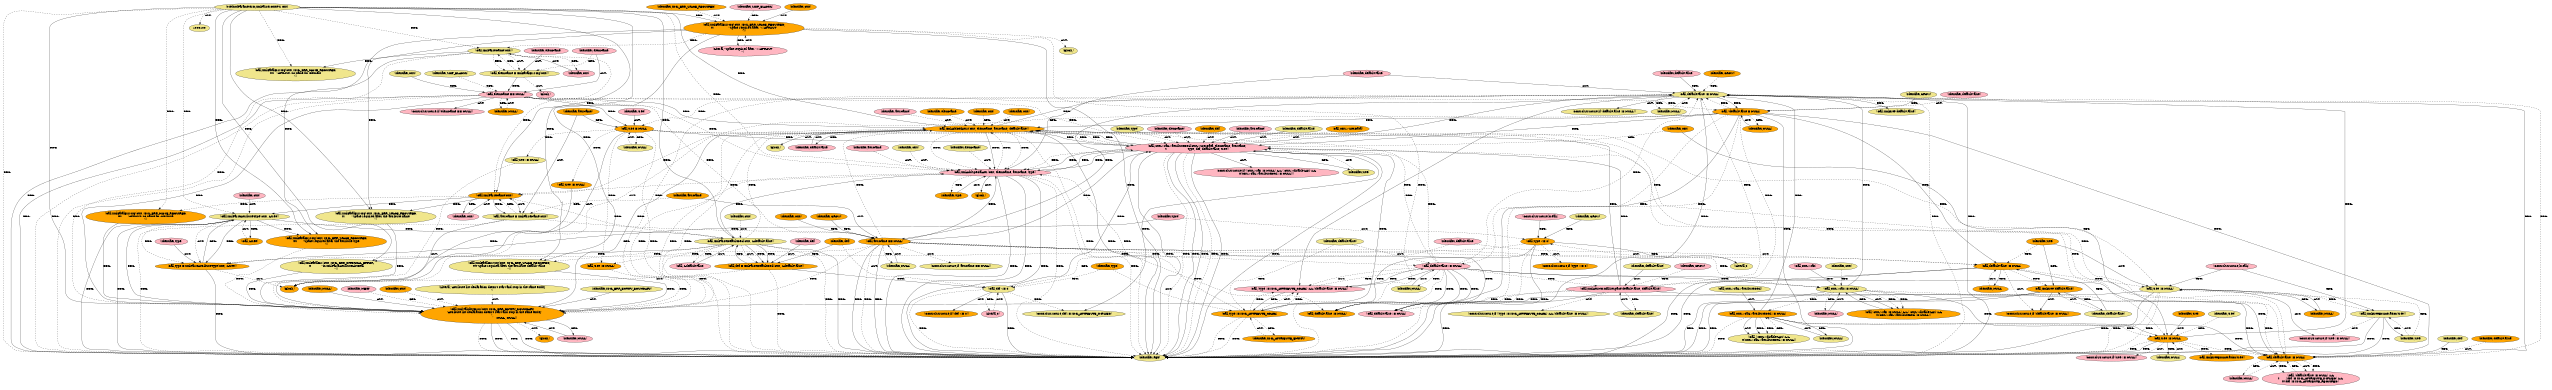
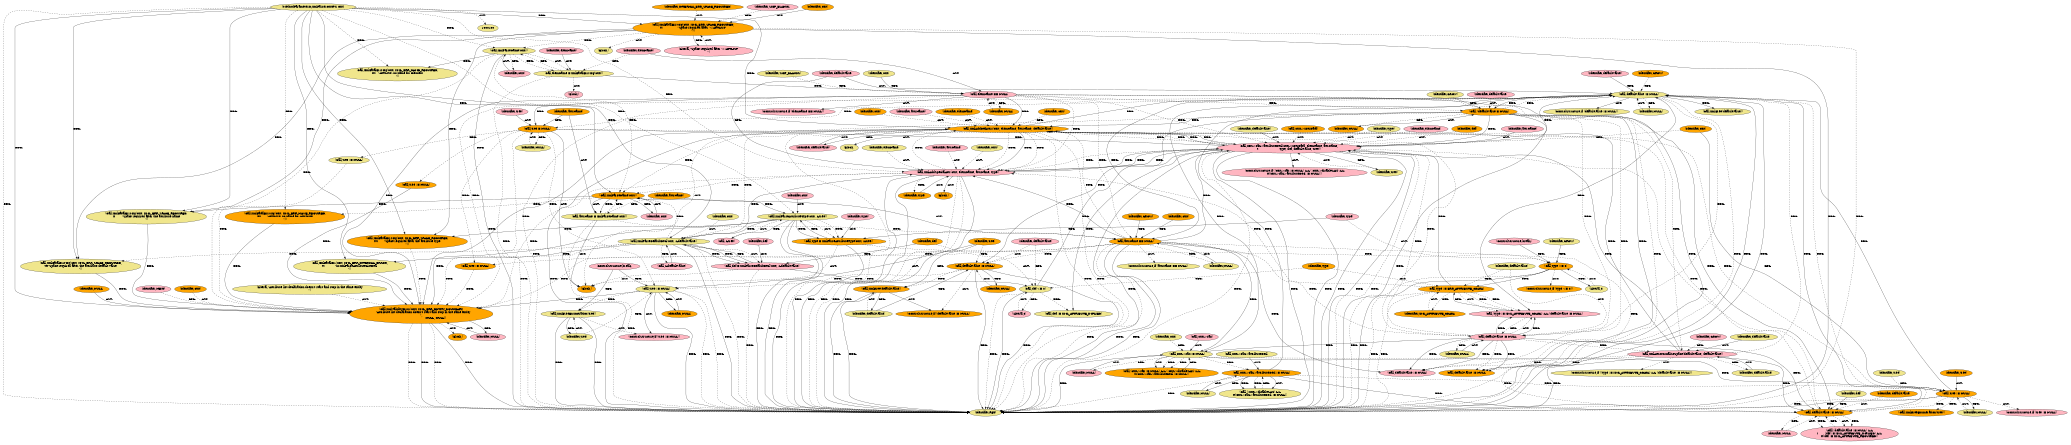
node "(Identifier,XML_ERR_SPACE_REQUIRED)": label "(Identifier,XML_ERR_SPACE_REQUIRED)" -> "(Identifier,INTERNAL_ERR_SPACE_REQUIRED)"
edge "(Call,*defaultValue = NULL)" -> "(Call,xmlAttrNormalizeSpace(defaultValue, defaultValue))": label "DDG: " -> "CFG: "
node "(Call,&tree)": fillcolor orange -> lightpink
edge "(Call,attrName == NULL)" -> "(Call,ctxt->sax != NULL)": style dashed -> solid
edge "(Call,type <= 0)" -> "(Call,type = xmlParseAttributeType(ctxt, &tree))": reversed
node "(Call,def = xmlParseDefaultDecl(ctxt, &defaultValue))": fillcolor orange -> lightpink
node "(Identifier,XML_ERR_ENTITY_BOUNDARY)": removed
node "(ControlStructure,if (def <= 0))": removed
node "(ControlStructure,def != XML_ATTRIBUTE_IMPLIED)": label "(ControlStructure,def != XML_ATTRIBUTE_IMPLIED)" -> "(Call,def != XML_ATTRIBUTE_IMPLIED)"
node "(Call,type != XML_ATTRIBUTE_CDATA)": label "(Call,type != XML_ATTRIBUTE_CDATA)" -> "(Call,type != ERR_ATTRIBUTE_CDATA)"
node "(Identifier,XML_ATTRIBUTE_ENTITY)": label "(Identifier,XML_ATTRIBUTE_ENTITY)" -> "(Identifier,XML_ATTRIBUTE_CDATA)"
edge "(Call,elemName = xmlFatalErrMsg(ctxt))" -> "(Identifier,RET)": added, label "DDG:"
